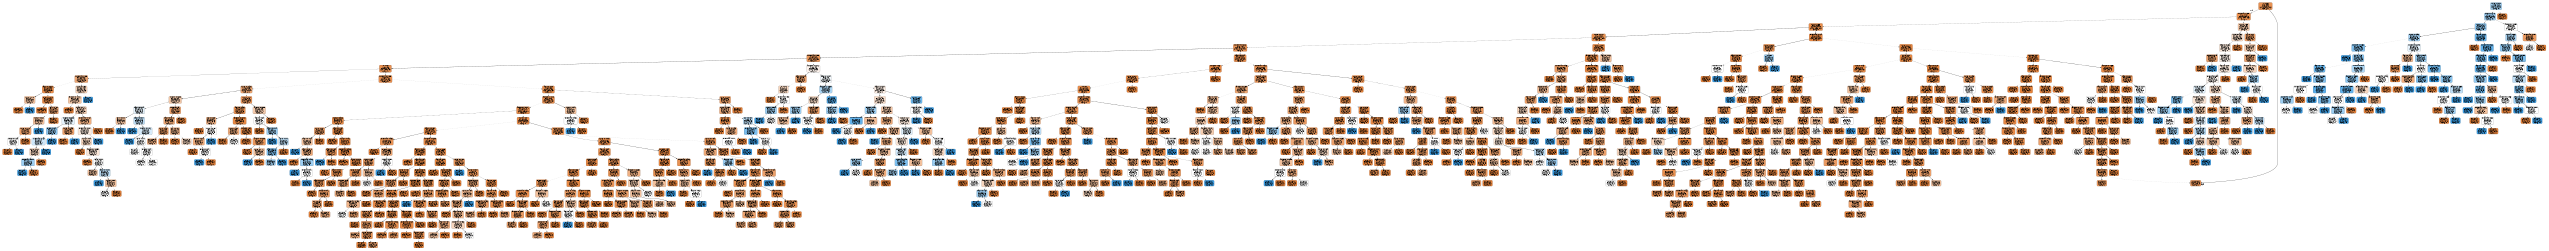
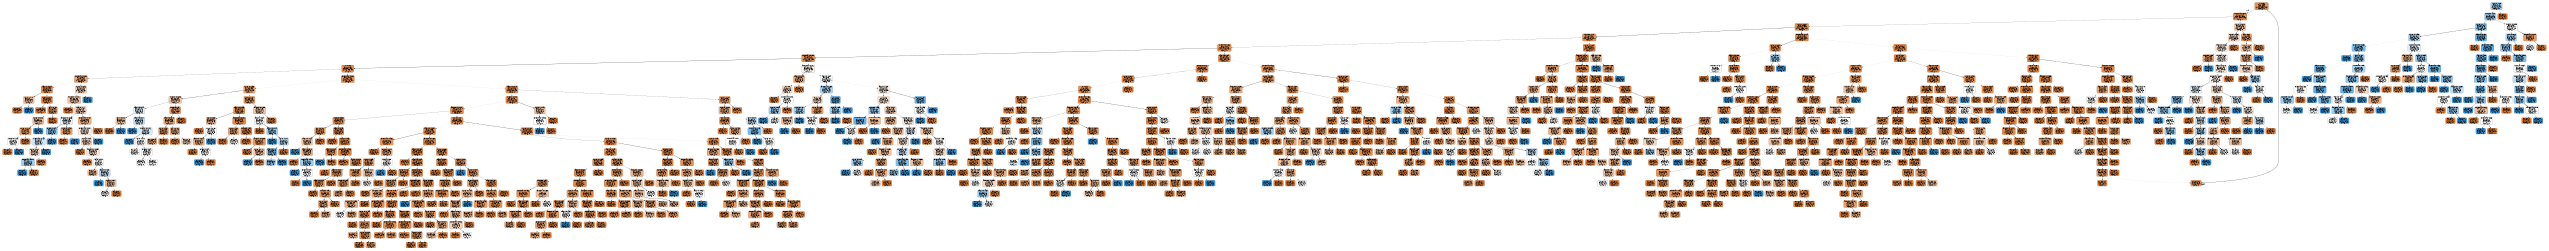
node "poutcome ≤ -0.122": text "class = no" -> "yes = no"
node "marital ≤ 0.89": text "default = 10" -> "samples = 10"
node "gini = 0.469": removed
node "gini = 0.219": text "class = no" -> "value = no"
node "gini = 0.26": added
node "gini = 0.346": removed
node "gini = 0.198": added
